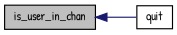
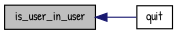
node "is_user_in_chan": label "is_user_in_chan" -> "is_user_in_user"
